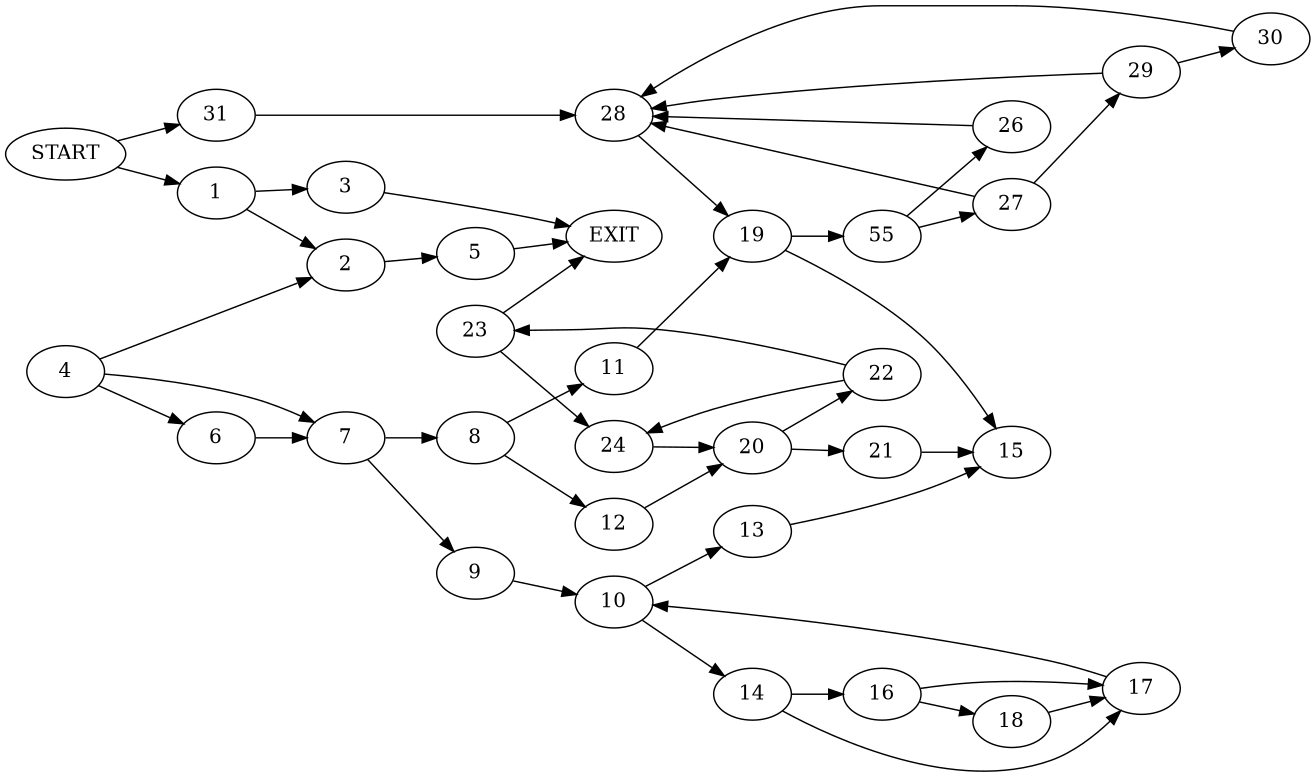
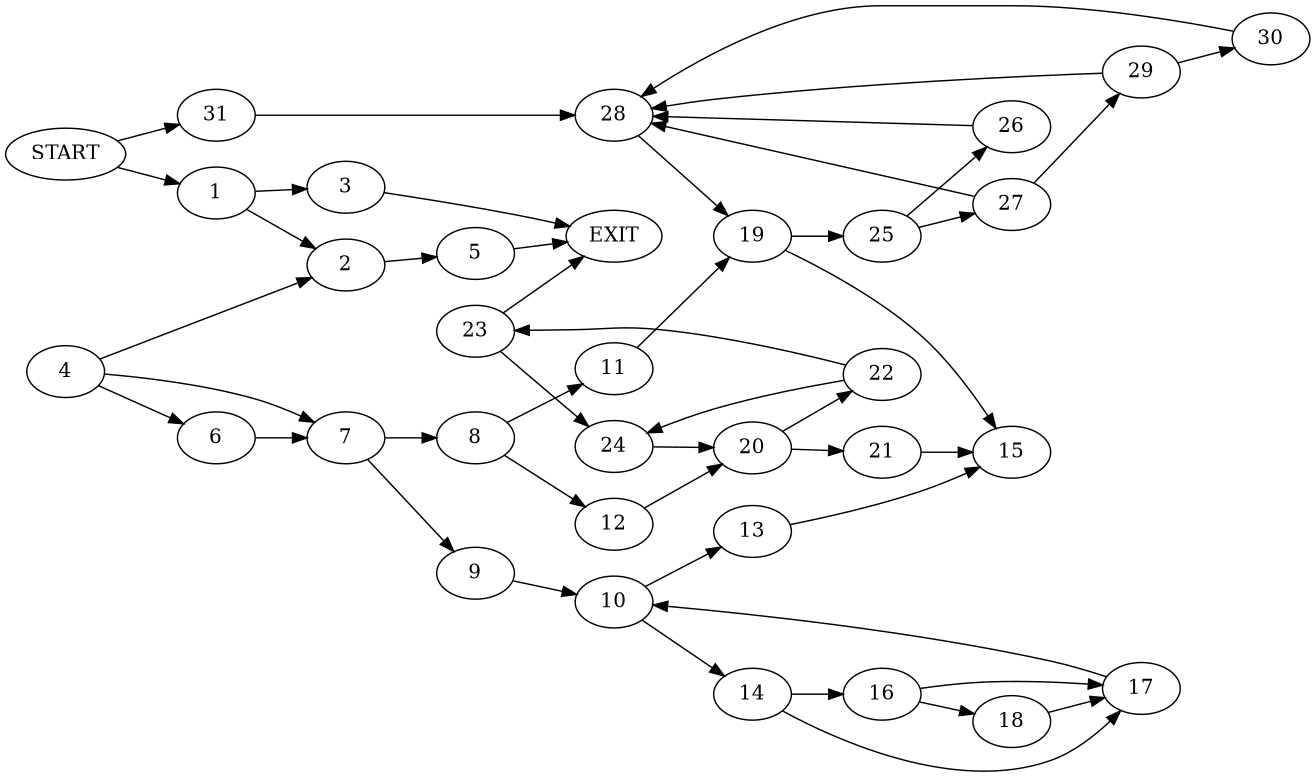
node "55": label "55" -> "25"
